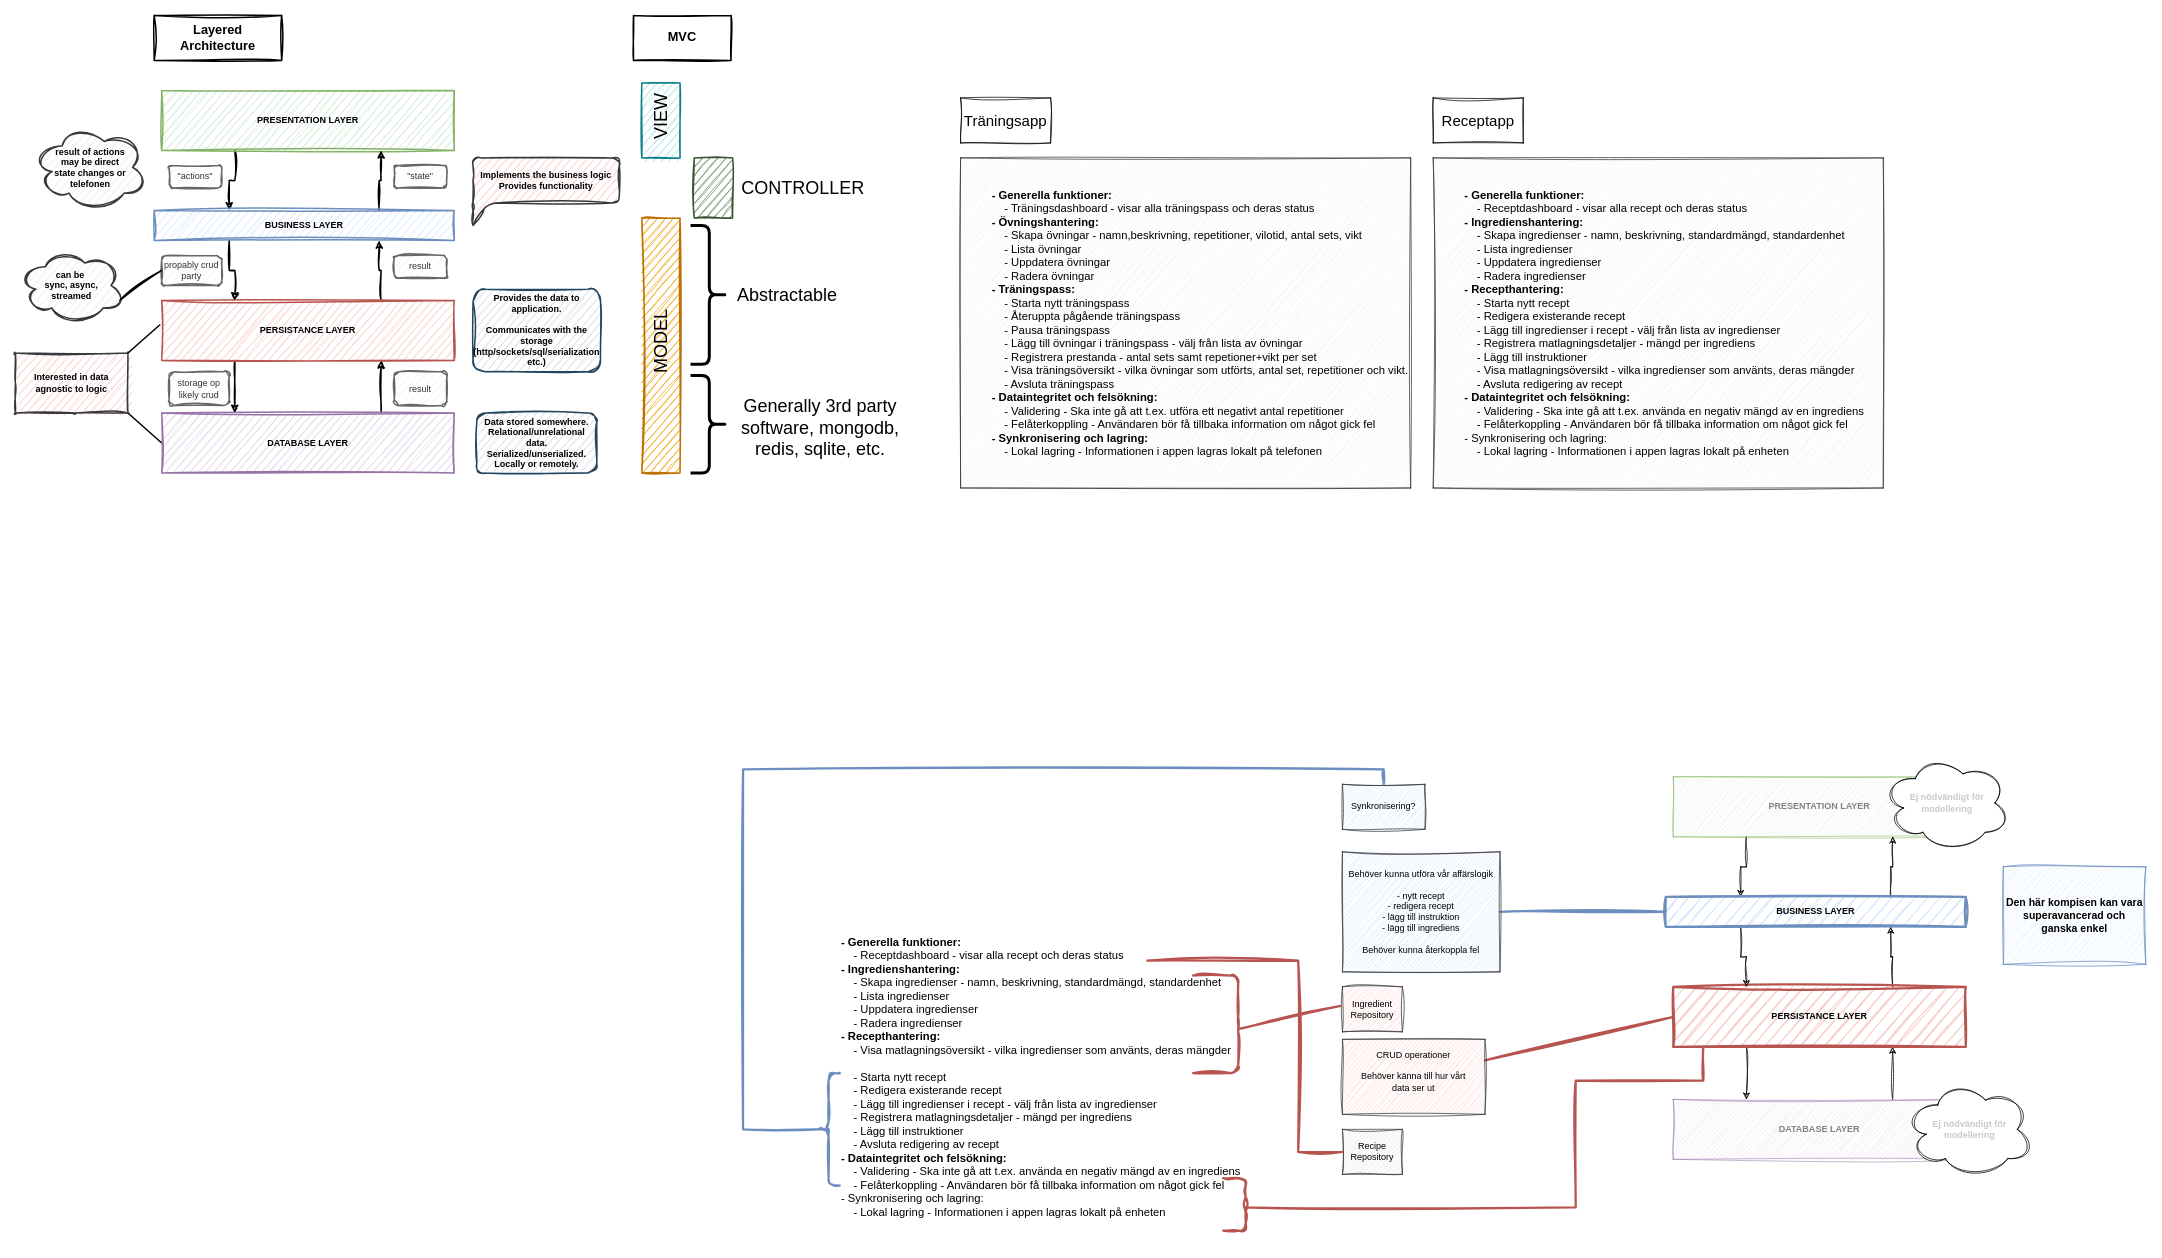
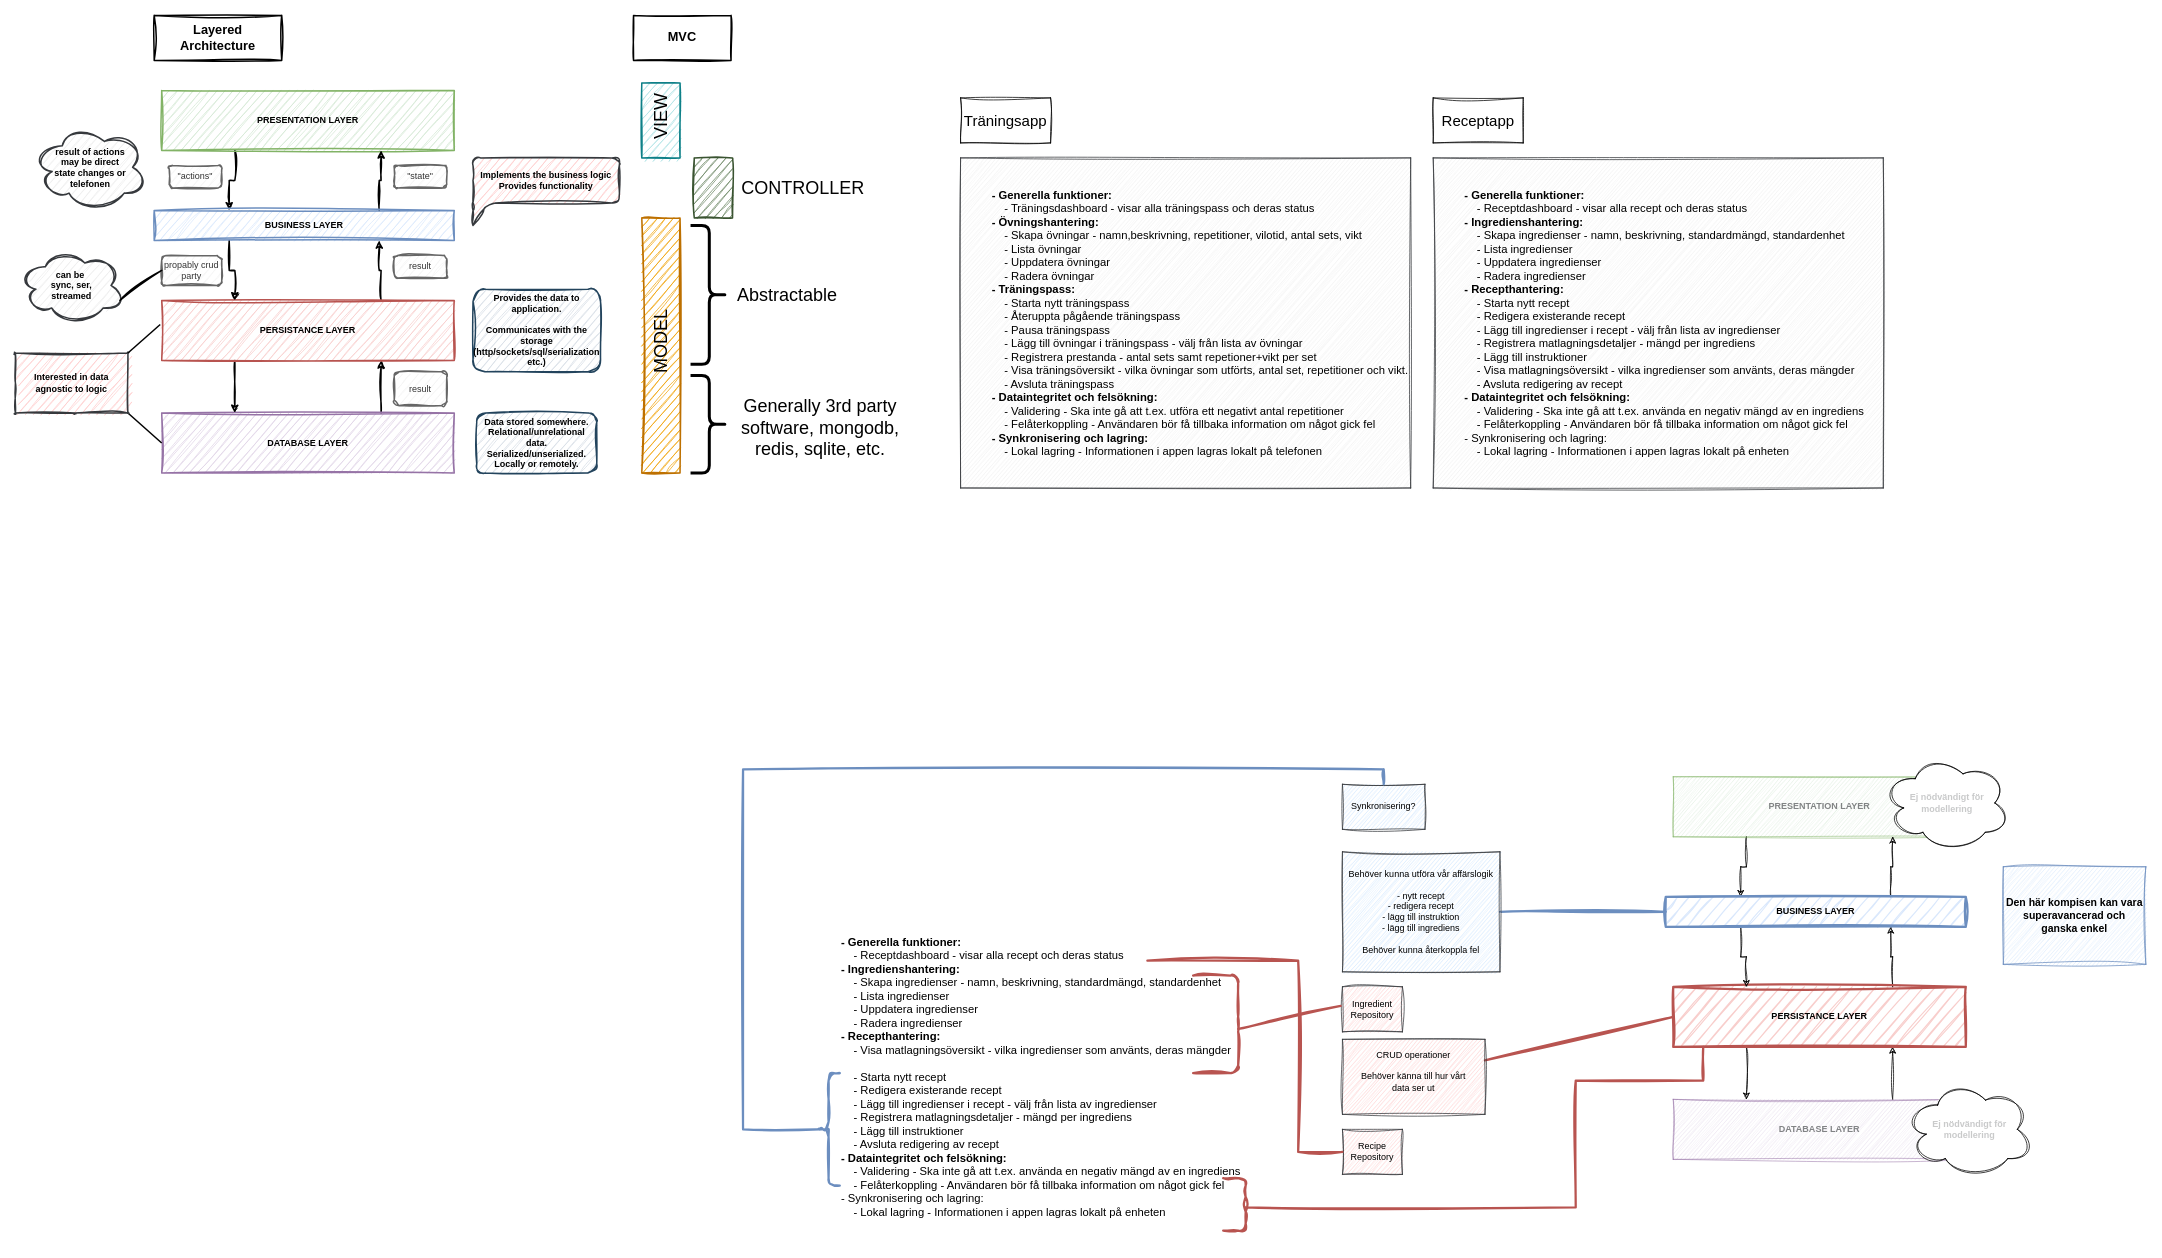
node "can be sync, async, streamed": label "can be sync, async, streamed" -> "can be sync, ser, streamed"
node "storage op likely crud": removed
node "Recipe Repository": fillcolor #d7dee6 -> #ffcccc
